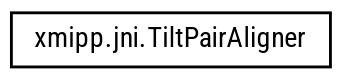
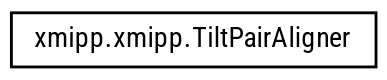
node "xmipp.jni.TiltPairAligner": label "xmipp.jni.TiltPairAligner" -> "xmipp.xmipp.TiltPairAligner"
